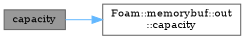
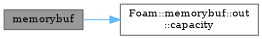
node "capacity": label "capacity" -> "memorybuf"
